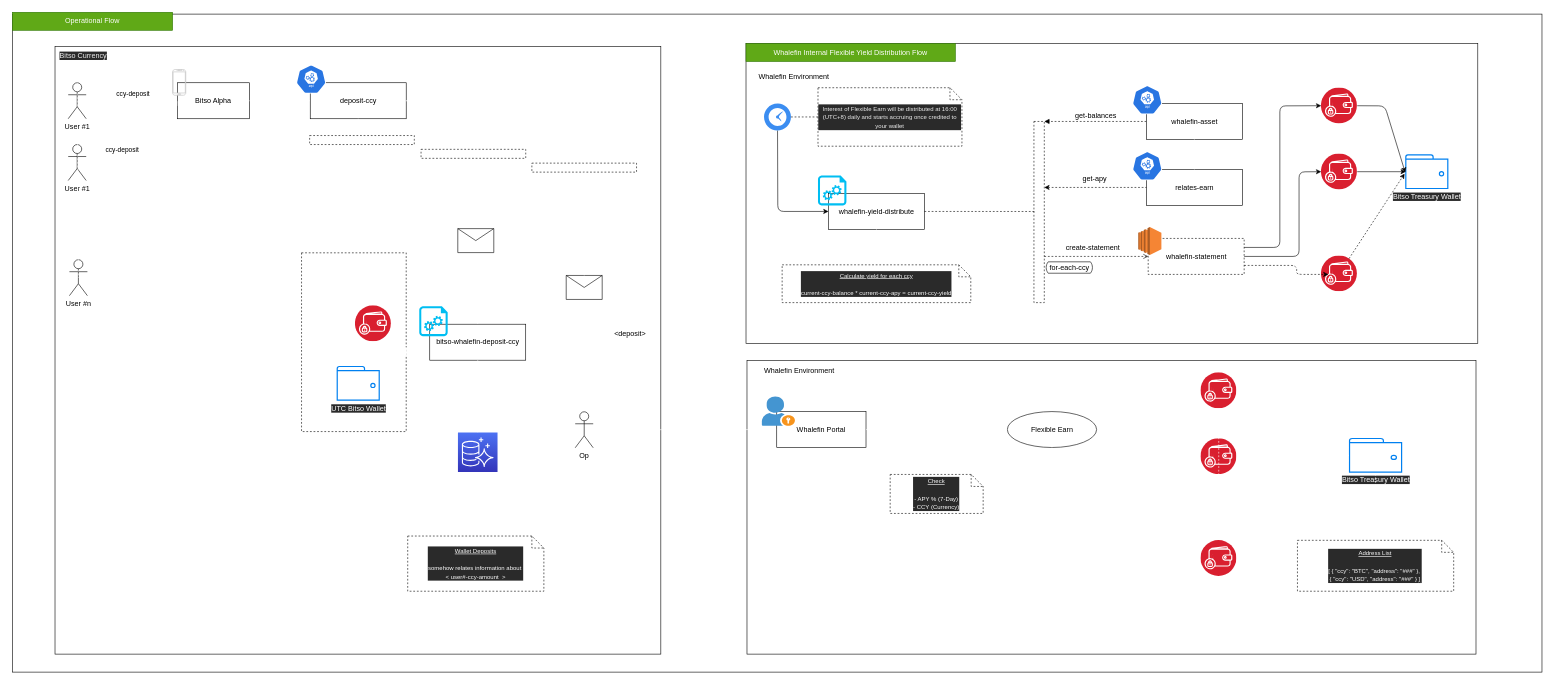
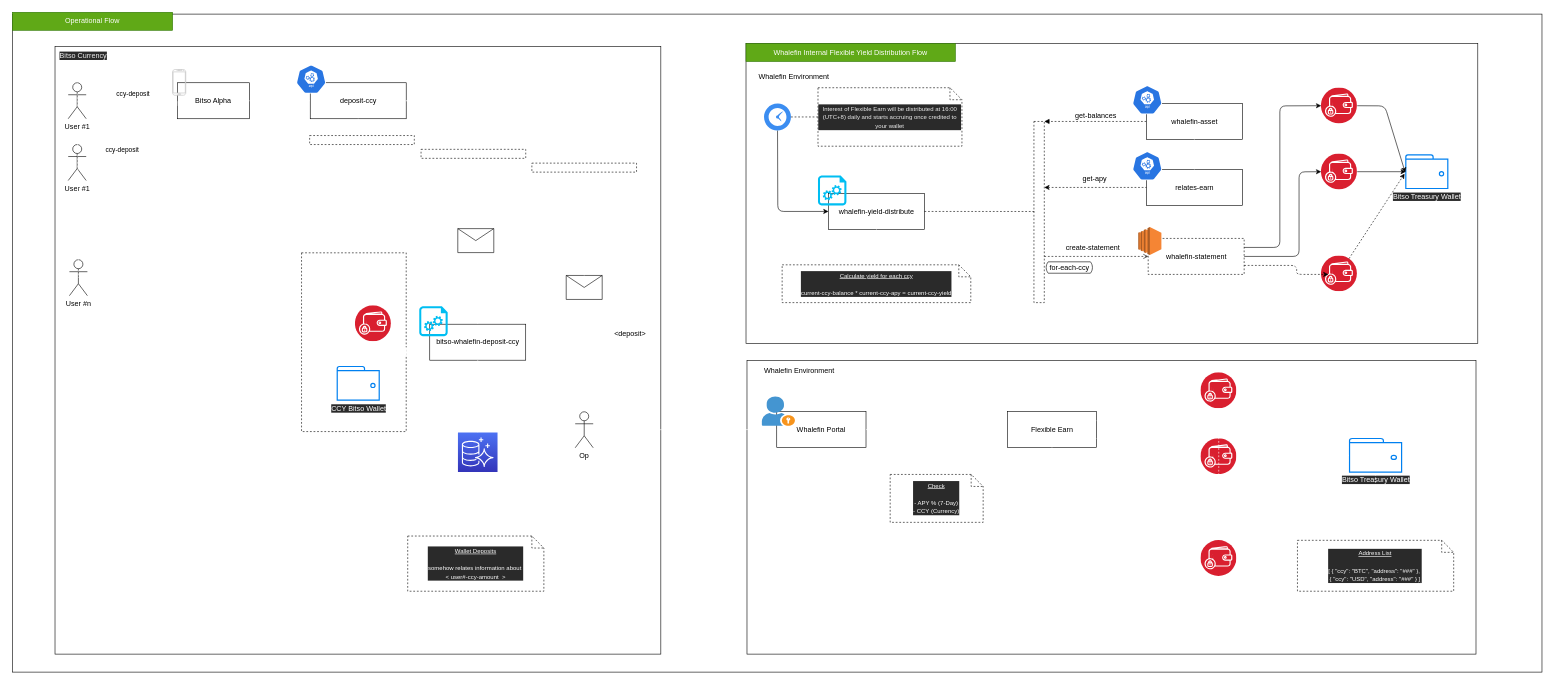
node "UTC Bitso Wallet": label "UTC Bitso Wallet" -> "CCY Bitso Wallet"
node "Flexible Earn": shape ellipse -> rectangle
node "Check - APY % (7-Day) - CCY (Currency)": size 93x39 -> 93x48
